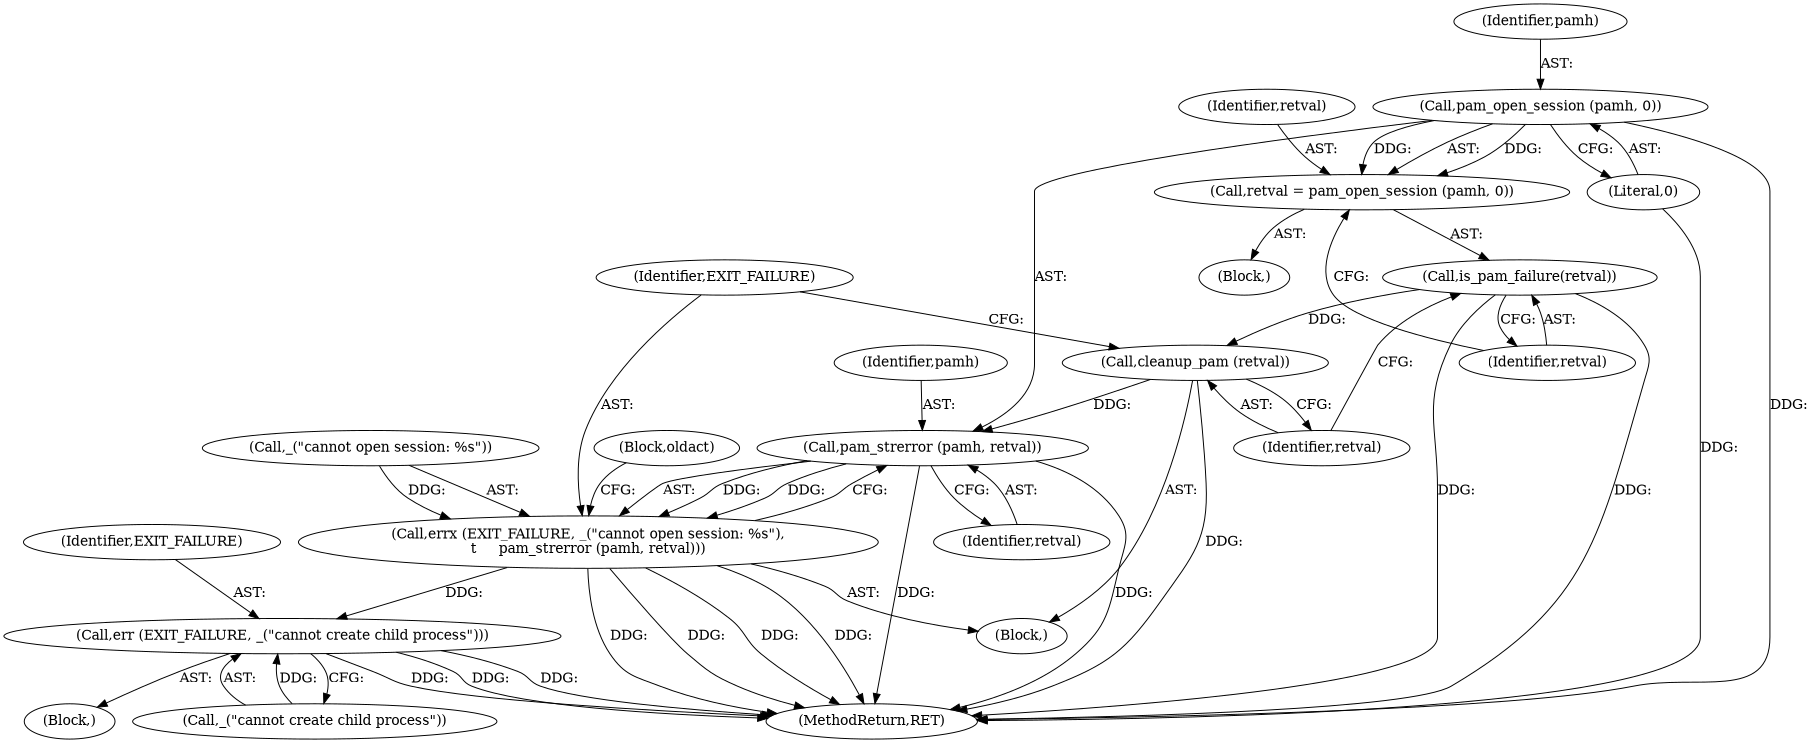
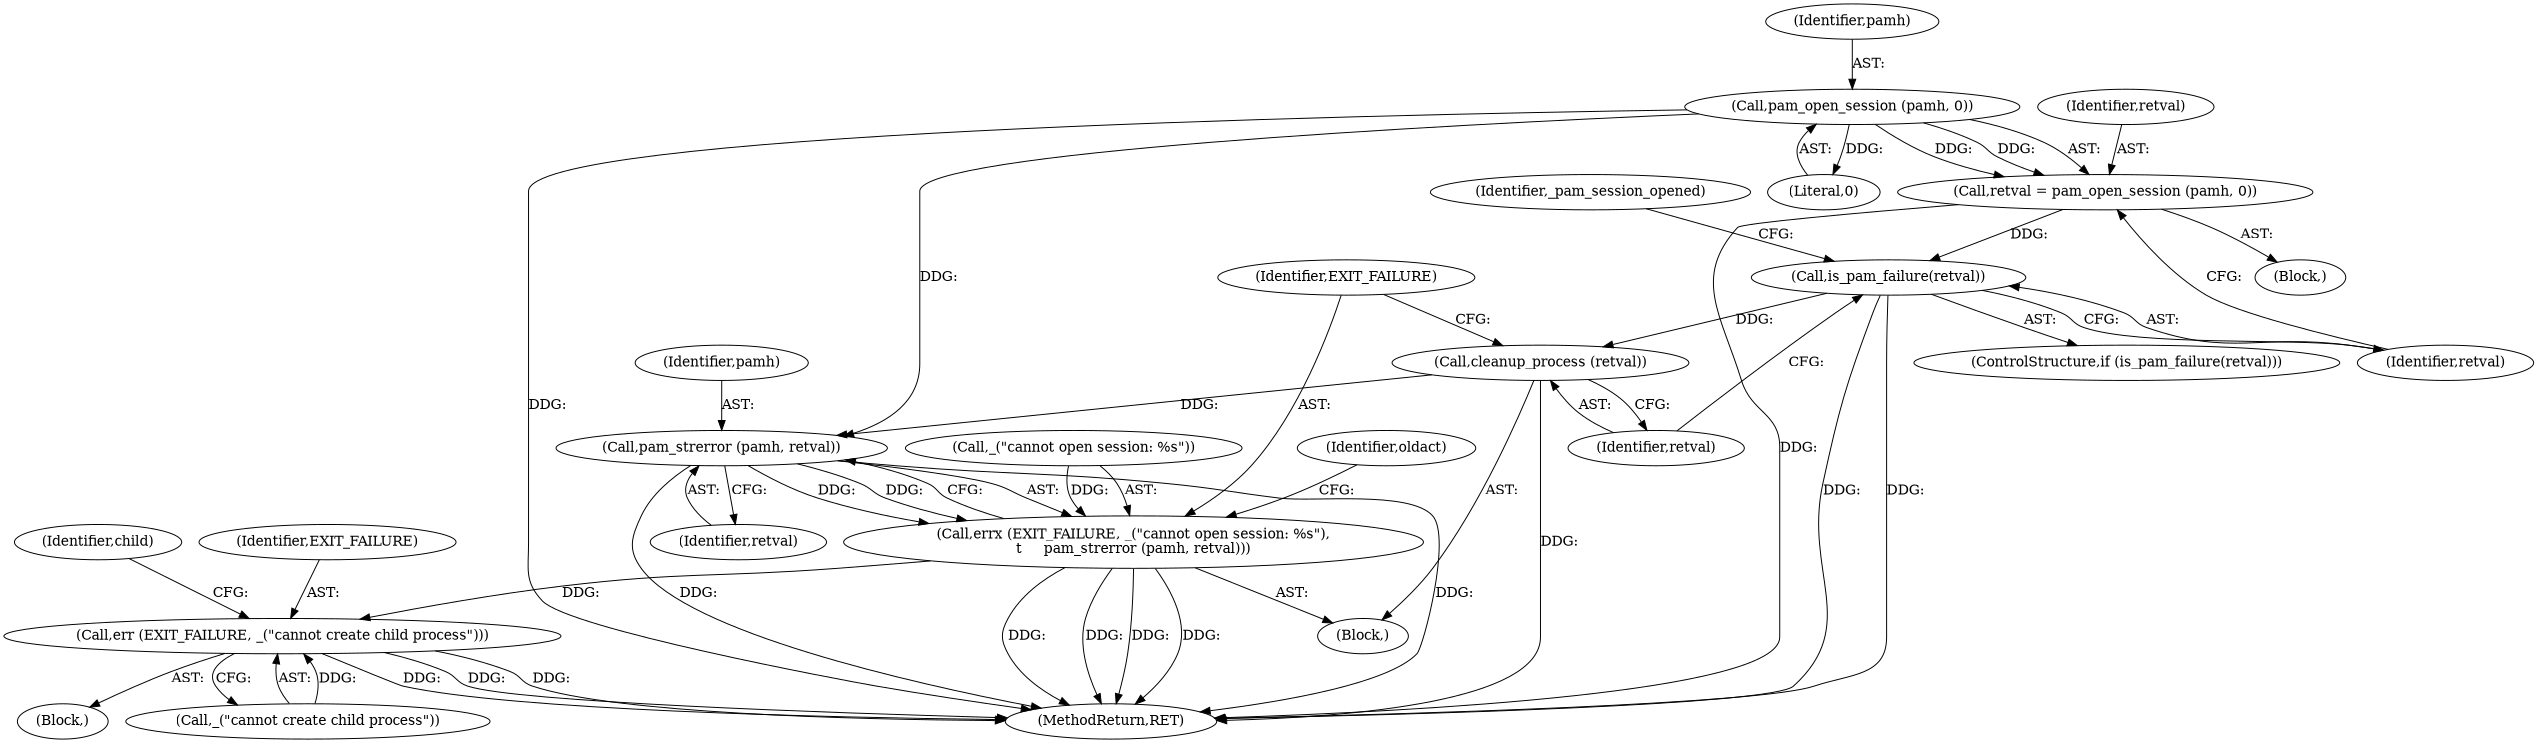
edge "(Call,pam_open_session (pamh, 0))" -> "(Literal,0)": label "CFG: " -> "DDG: "
node "(Identifier,_pam_session_opened)": added
edge "(Call,retval = pam_open_session (pamh, 0))" -> "(Call,is_pam_failure(retval))": label "AST: " -> "DDG: "
edge "(Call,pam_open_session (pamh, 0))" -> "(Call,pam_strerror (pamh, retval))": label "AST: " -> "DDG: "
node "(Call,cleanup_pam (retval))": label "(Call,cleanup_pam (retval))" -> "(Call,cleanup_process (retval))"
node "(ControlStructure,if (is_pam_failure(retval)))": added
node "(Block,oldact)": label "(Block,oldact)" -> "(Identifier,oldact)"
node "(Identifier,child)": added
edge "(Literal,0)" -> "(MethodReturn,RET)": now "(Call,retval = pam_open_session (pamh, 0))" -> "(MethodReturn,RET)"
